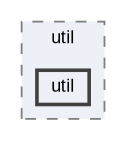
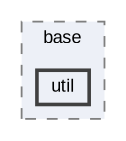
cluster "util": label "util" -> "base"
